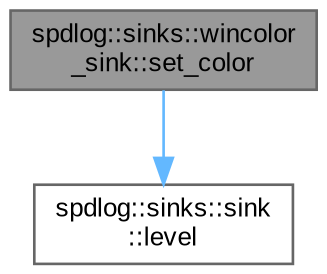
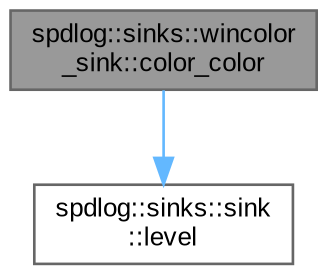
node "spdlog::sinks::wincolor _sink::set_color": label "spdlog::sinks::wincolor _sink::set_color" -> "spdlog::sinks::wincolor _sink::color_color"
